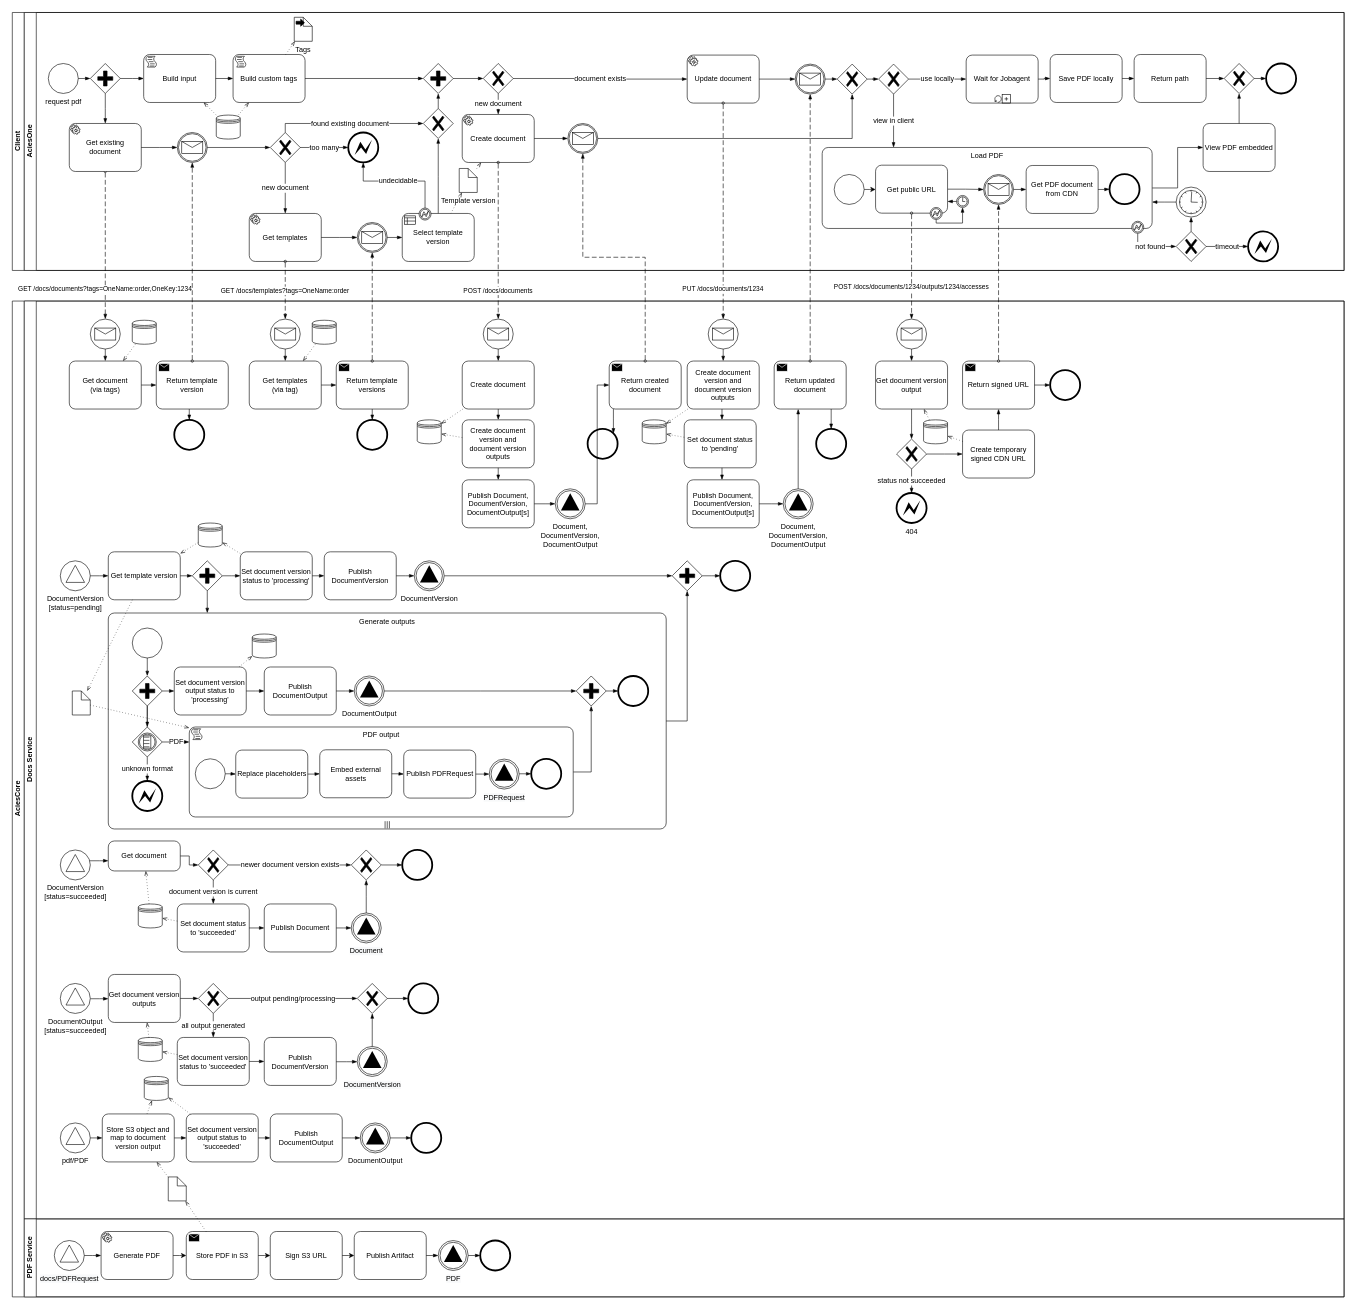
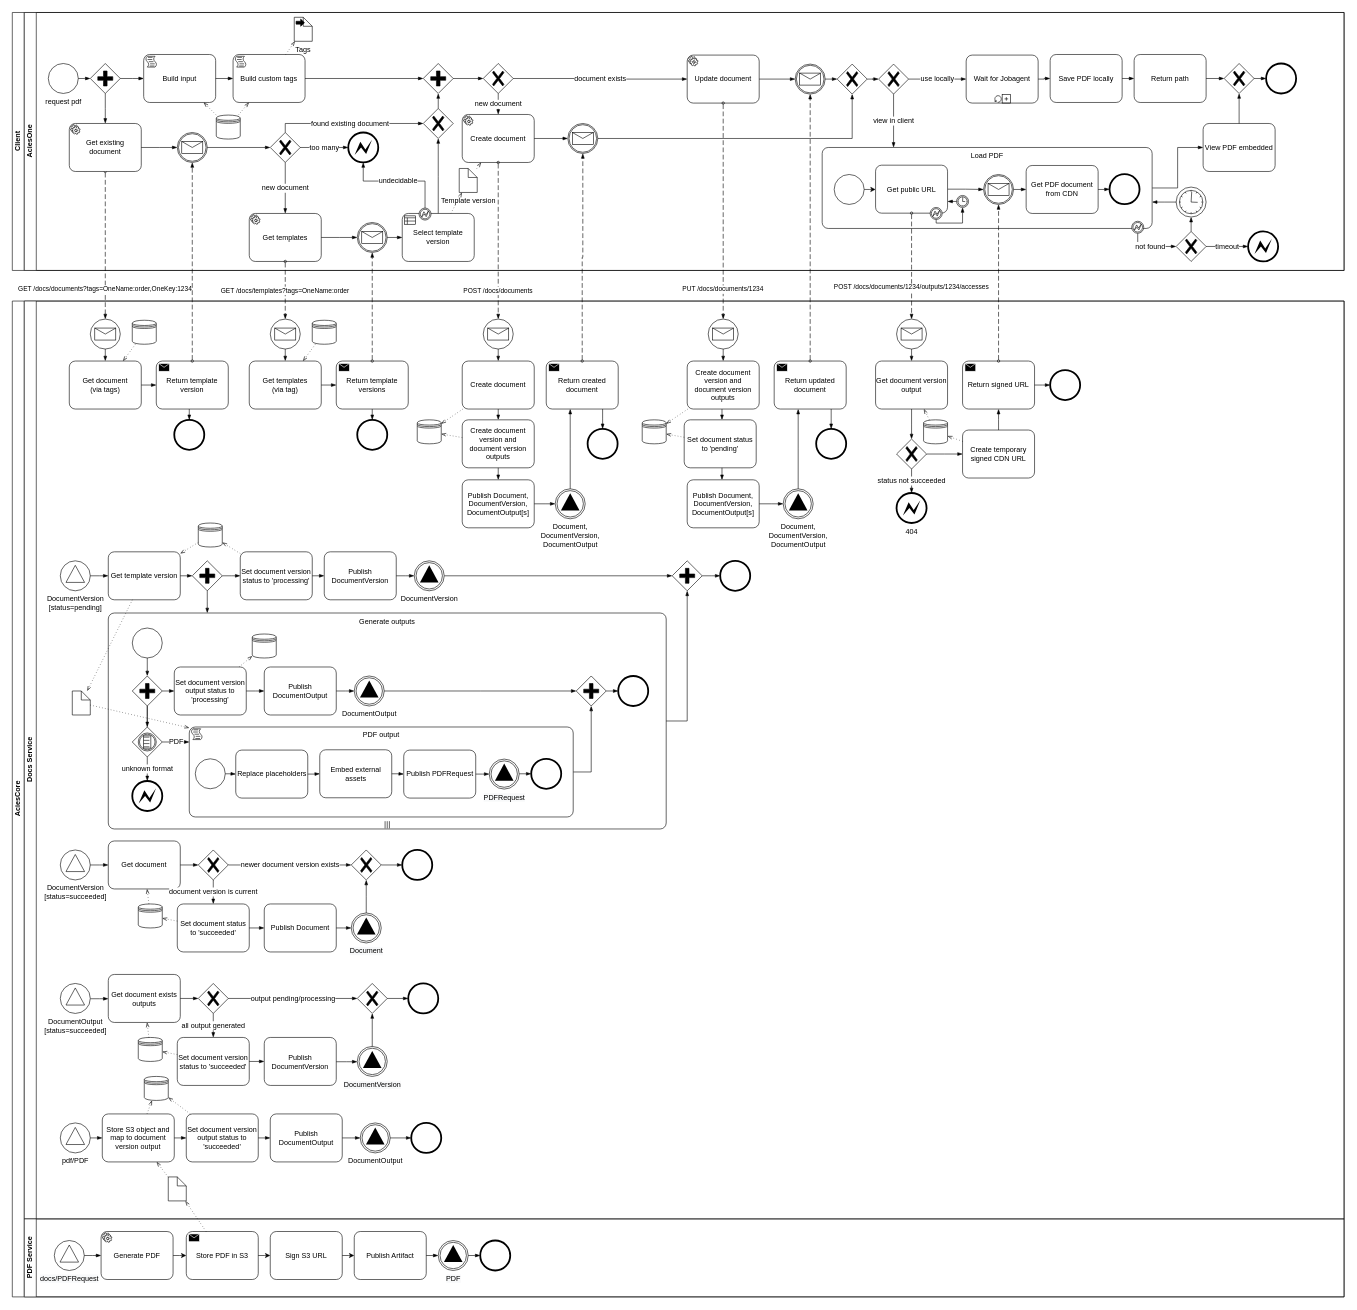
node "Return created document": moved (645, 385) -> (582, 385)
node "Get document": size 72x30 -> 72x48
node "Get document version outputs": label "Get document version outputs" -> "Get document exists outputs"
